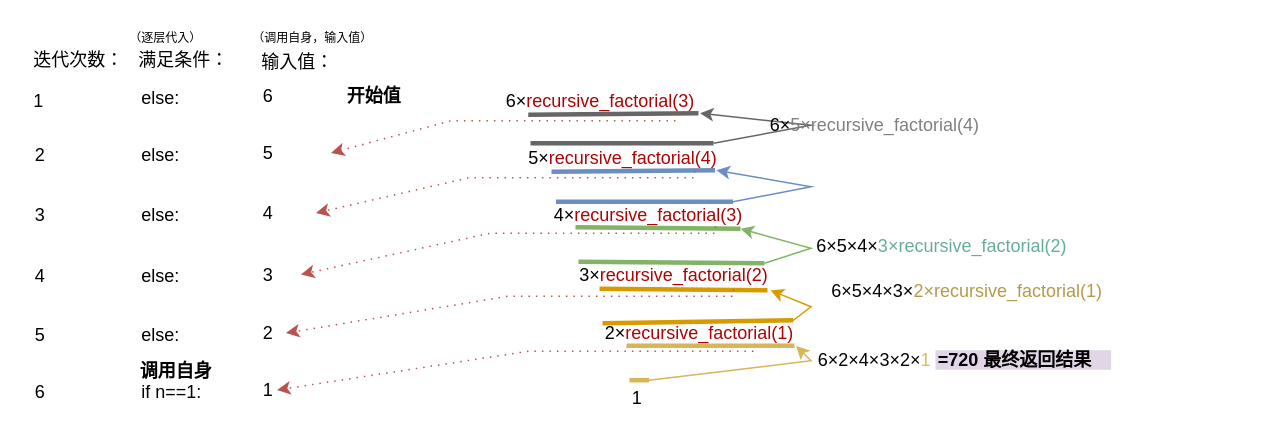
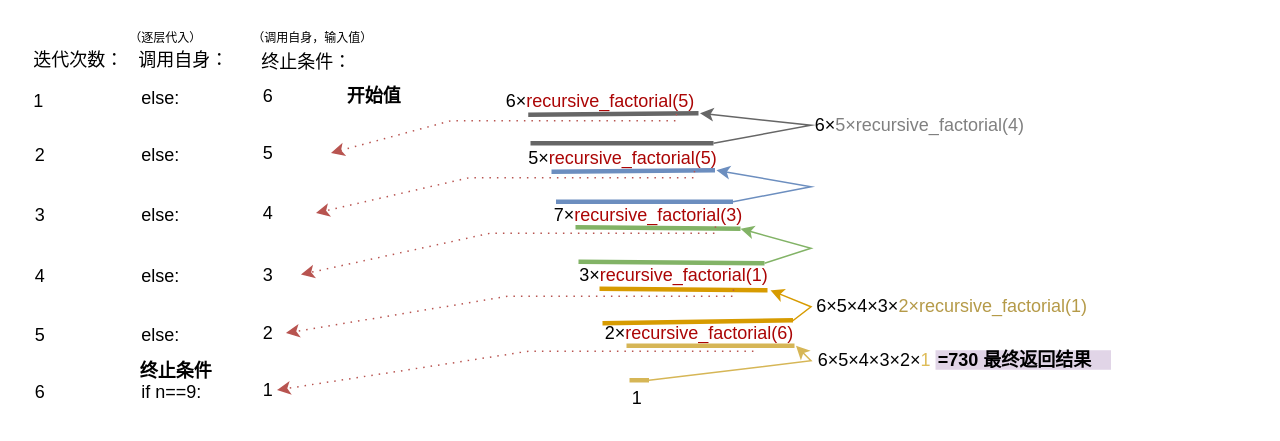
node "满足条件：": label "满足条件：" -> "调用自身："
node "输入值：": label "输入值：" -> "终止条件："
node "6×recursive_factorial(3)": label "6×recursive_factorial(3)" -> "6×recursive_factorial(5)"
node "6×5×recursive_factorial(4)": moved (969, 125) -> (1014, 125)
node "5×recursive_factorial(4)": label "5×recursive_factorial(4)" -> "5×recursive_factorial(5)"
node "4×recursive_factorial(3)": label "4×recursive_factorial(3)" -> "7×recursive_factorial(3)"
node "6×5×4×3×recursive_factorial(2)": removed
node "3×recursive_factorial(2)": label "3×recursive_factorial(2)" -> "3×recursive_factorial(1)"
node "6×5×4×3×2×recursive_factorial(1)": moved (1046, 292) -> (1031, 307)
node "2×recursive_factorial(1)": label "2×recursive_factorial(1)" -> "2×recursive_factorial(6)"
node "6×2×4×3×2×1": label "6×2×4×3×2×1" -> "6×5×4×3×2×1"
node "=720 最终返回结果": label "=720 最终返回结果" -> "=730 最终返回结果"
node "调用自身": label "调用自身" -> "终止条件"
node "if n==1:": label "if n==1:" -> "if n==9:"
